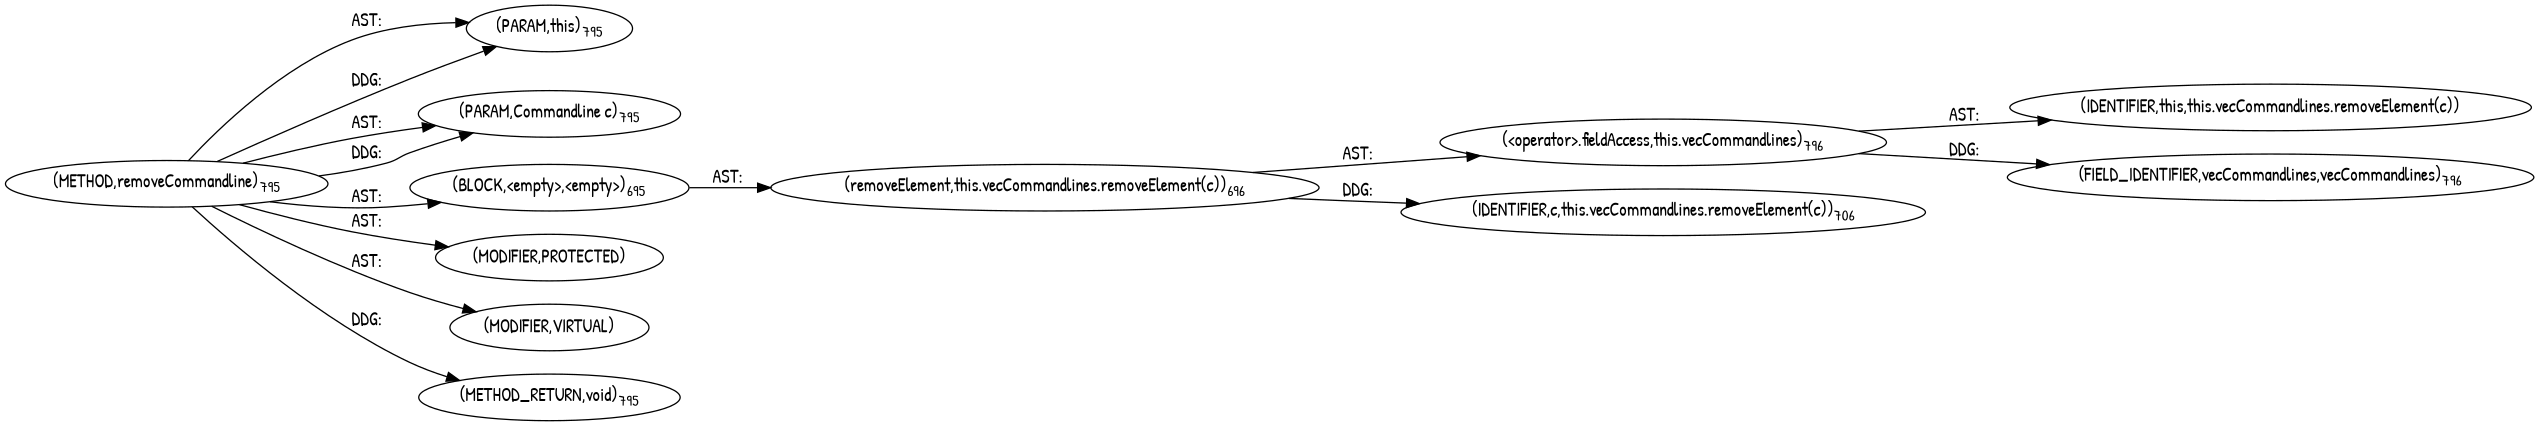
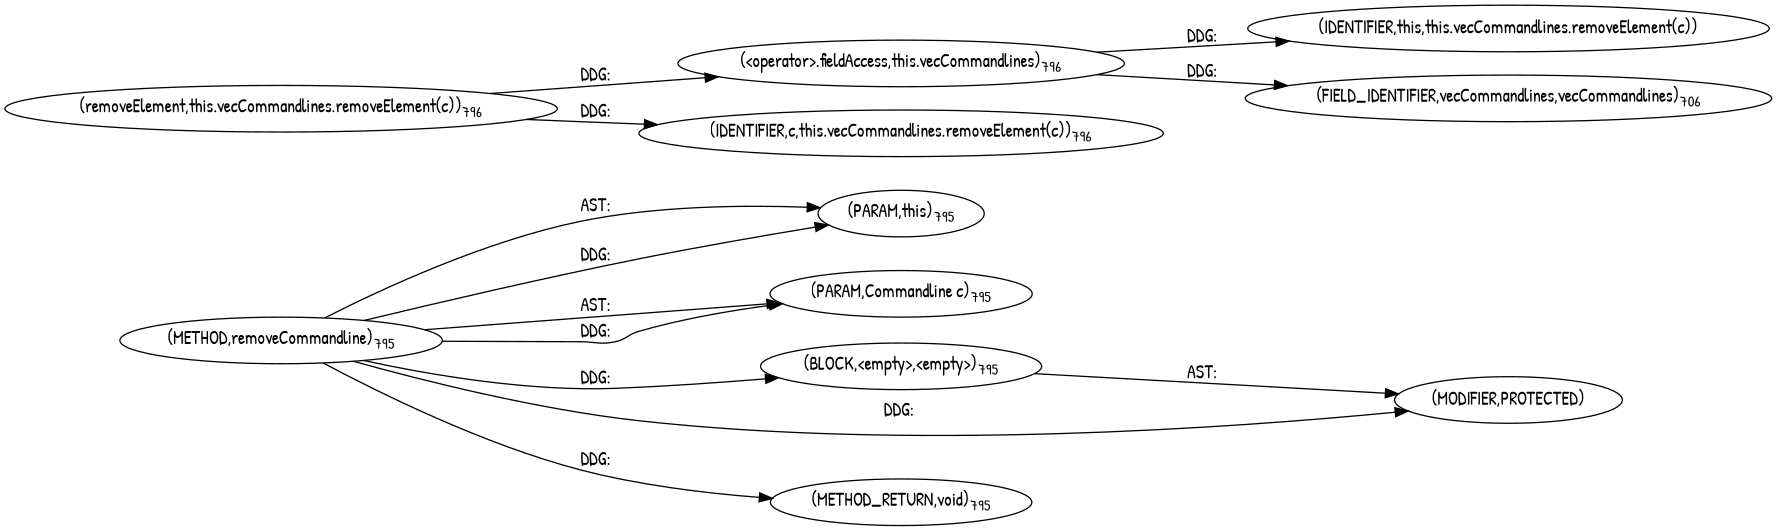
edge "(<operator>.fieldAccess,this.vecCommandlines)" -> "(IDENTIFIER,this,this.vecCommandlines.removeElement(c))": label "AST: " -> "DDG: "
edge "(removeElement,this.vecCommandlines.removeElement(c))" -> "(<operator>.fieldAccess,this.vecCommandlines)": label "AST: " -> "DDG: "
node "(FIELD_IDENTIFIER,vecCommandlines,vecCommandlines)": text "796" -> "706"
node "(BLOCK,<empty>,<empty>)": text "695" -> "795"
node "(removeElement,this.vecCommandlines.removeElement(c))": text "696" -> "796"
edge "(BLOCK,<empty>,<empty>)" -> "(removeElement,this.vecCommandlines.removeElement(c))": now "(BLOCK,<empty>,<empty>)" -> "(MODIFIER,PROTECTED)"
edge "(METHOD,removeCommandline)" -> "(BLOCK,<empty>,<empty>)": label "AST: " -> "DDG: "
node "(IDENTIFIER,c,this.vecCommandlines.removeElement(c))": text "706" -> "796"
edge "(METHOD,removeCommandline)" -> "(MODIFIER,PROTECTED)": label "AST: " -> "DDG: "
node "(MODIFIER,VIRTUAL)": removed
